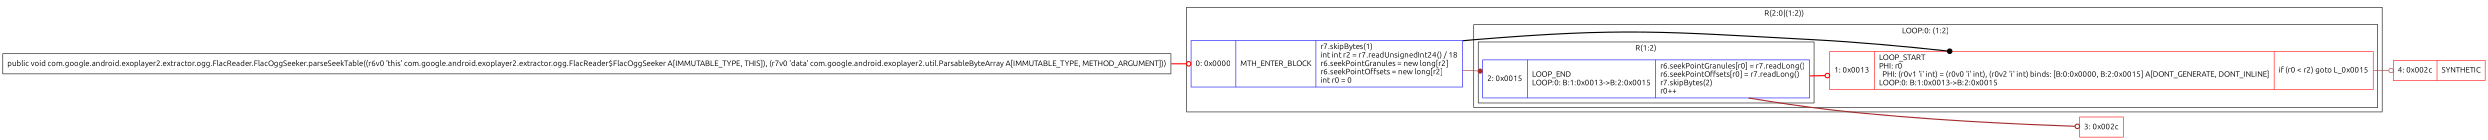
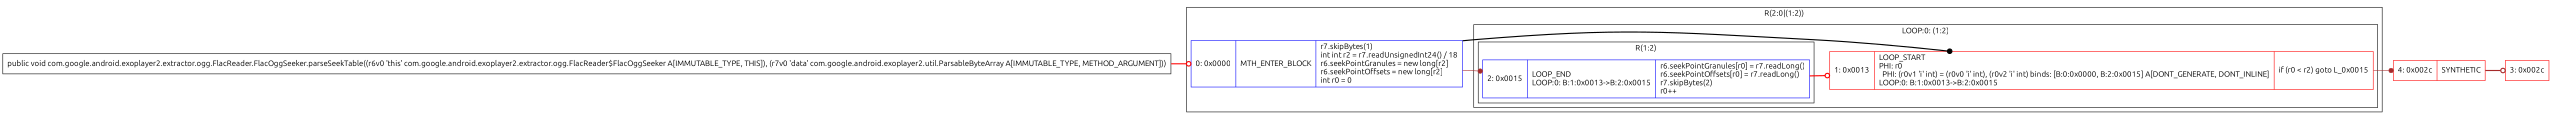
edge "1: 0x0013" -> "4: 0x002c": arrowhead odot -> dot
edge "2: 0x0015" -> "3: 0x002c": now "4: 0x002c" -> "3: 0x002c"
